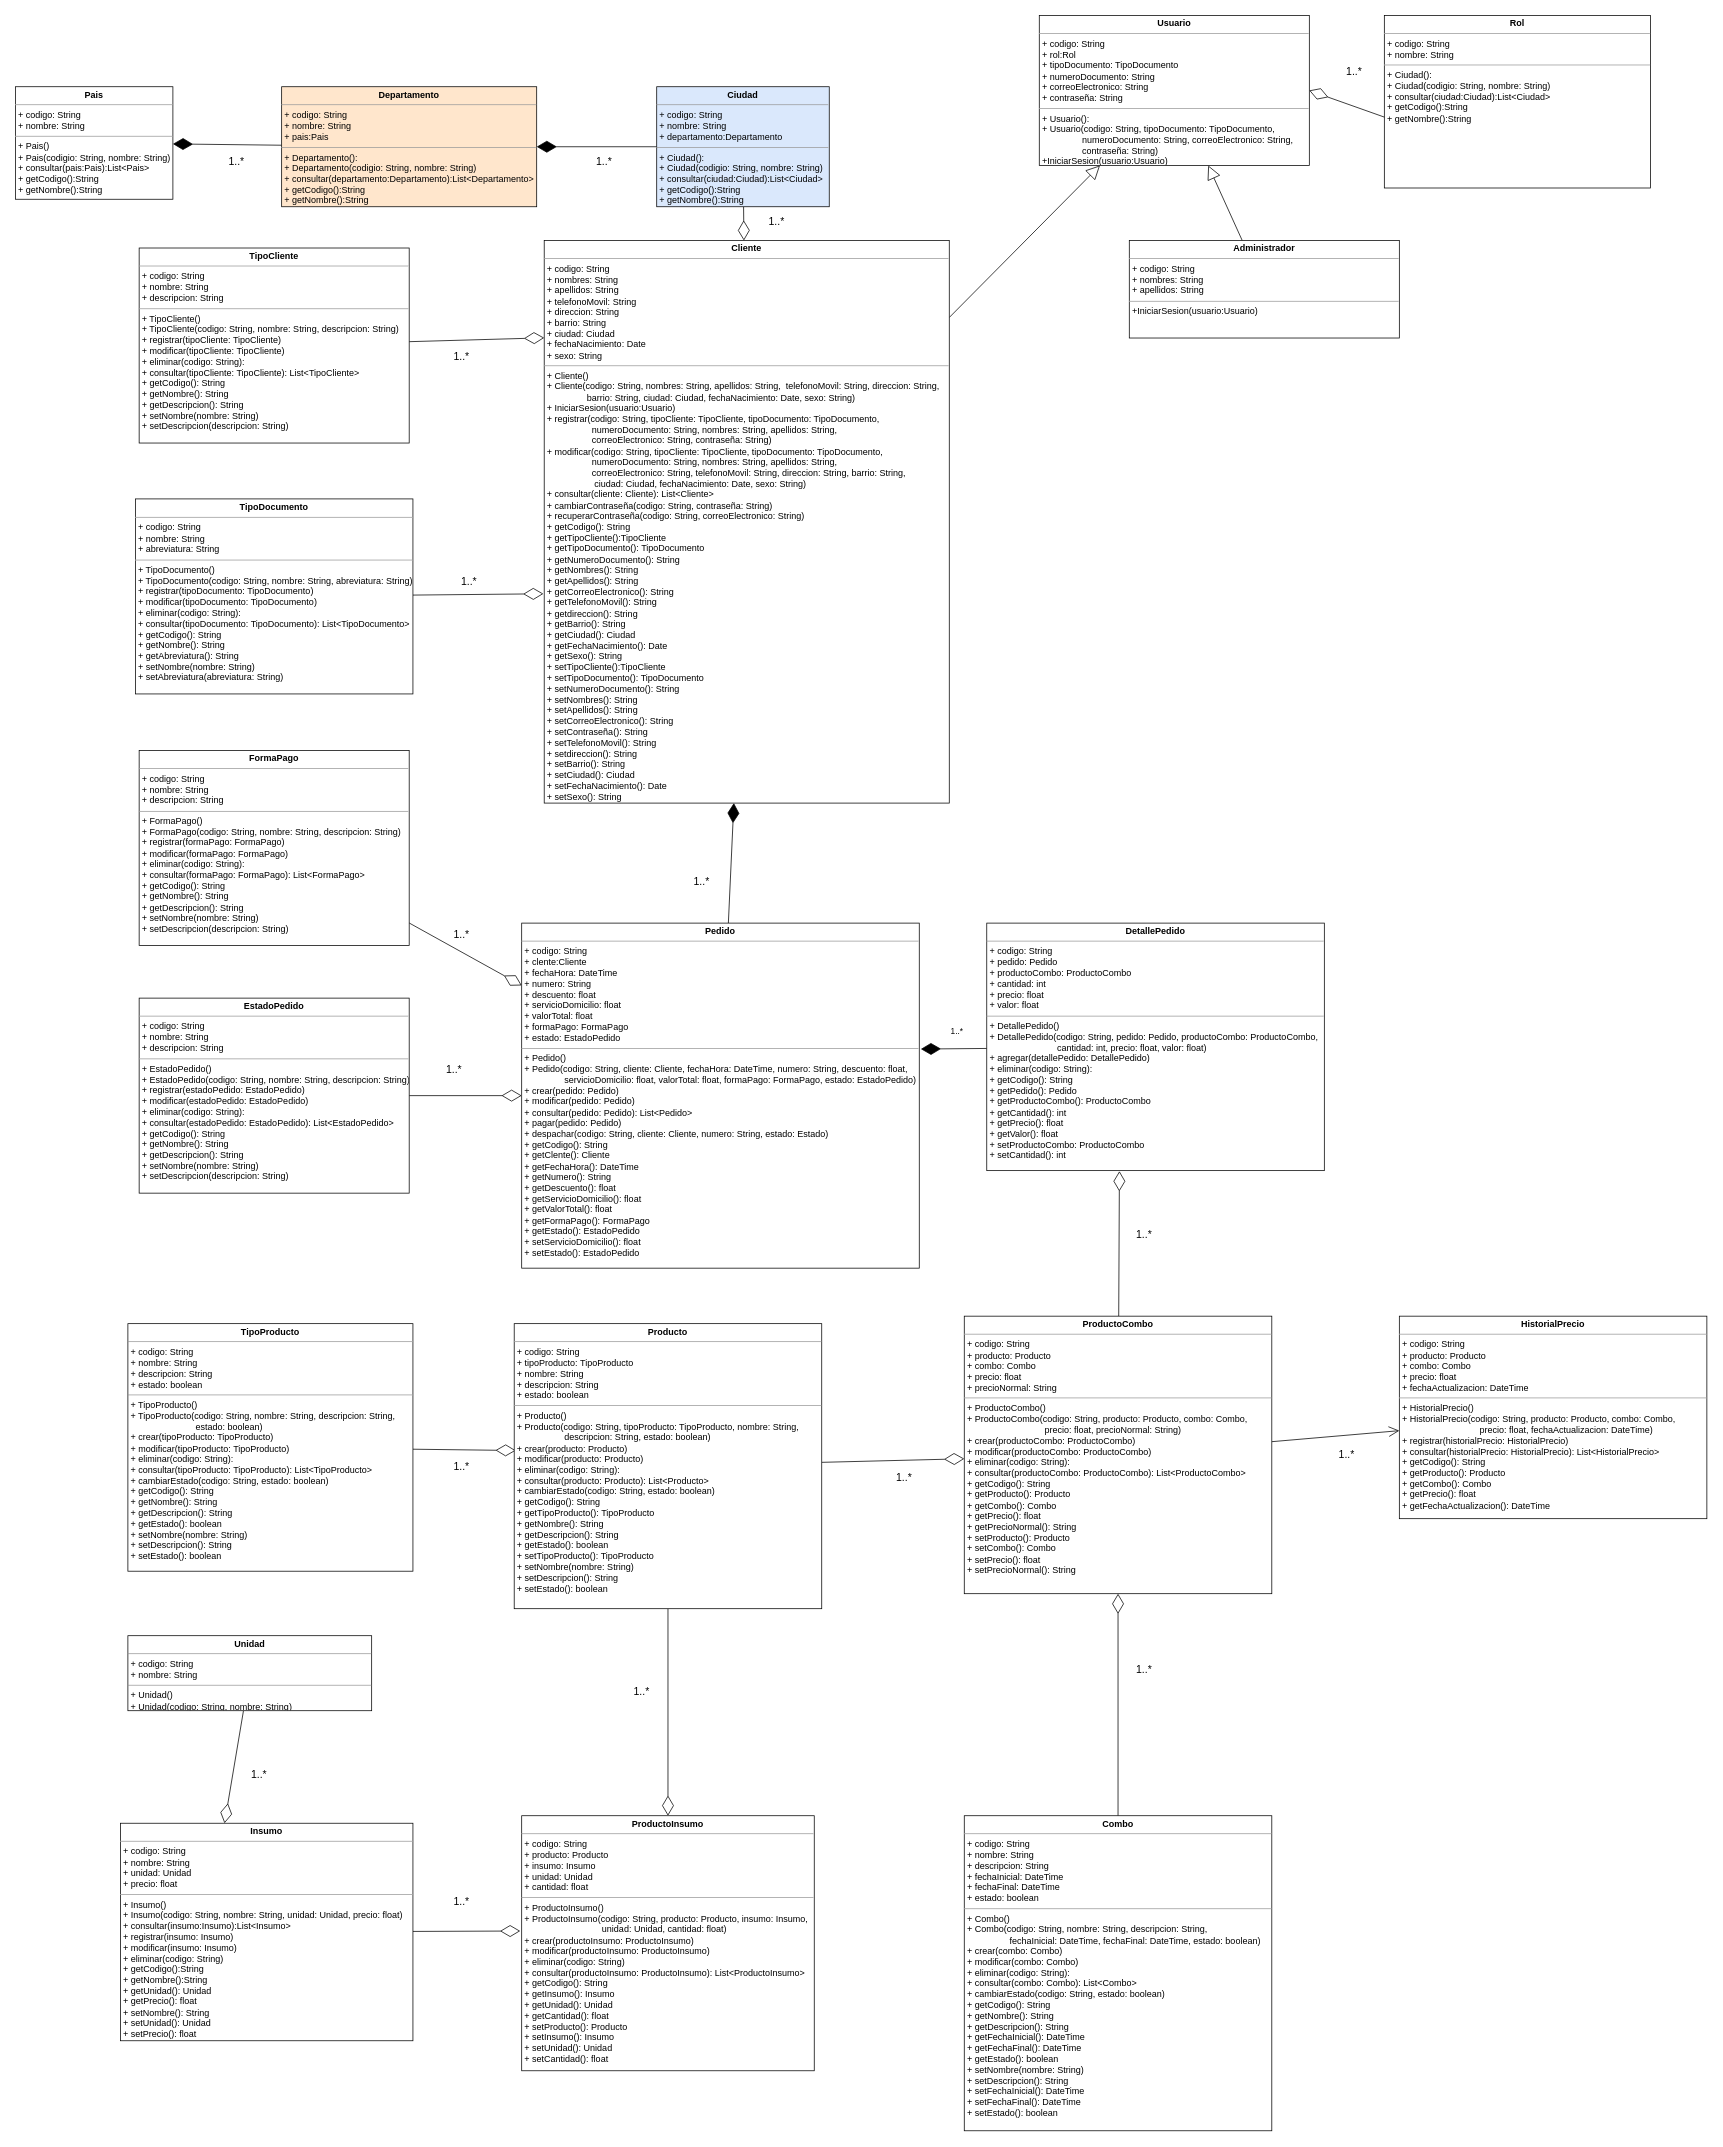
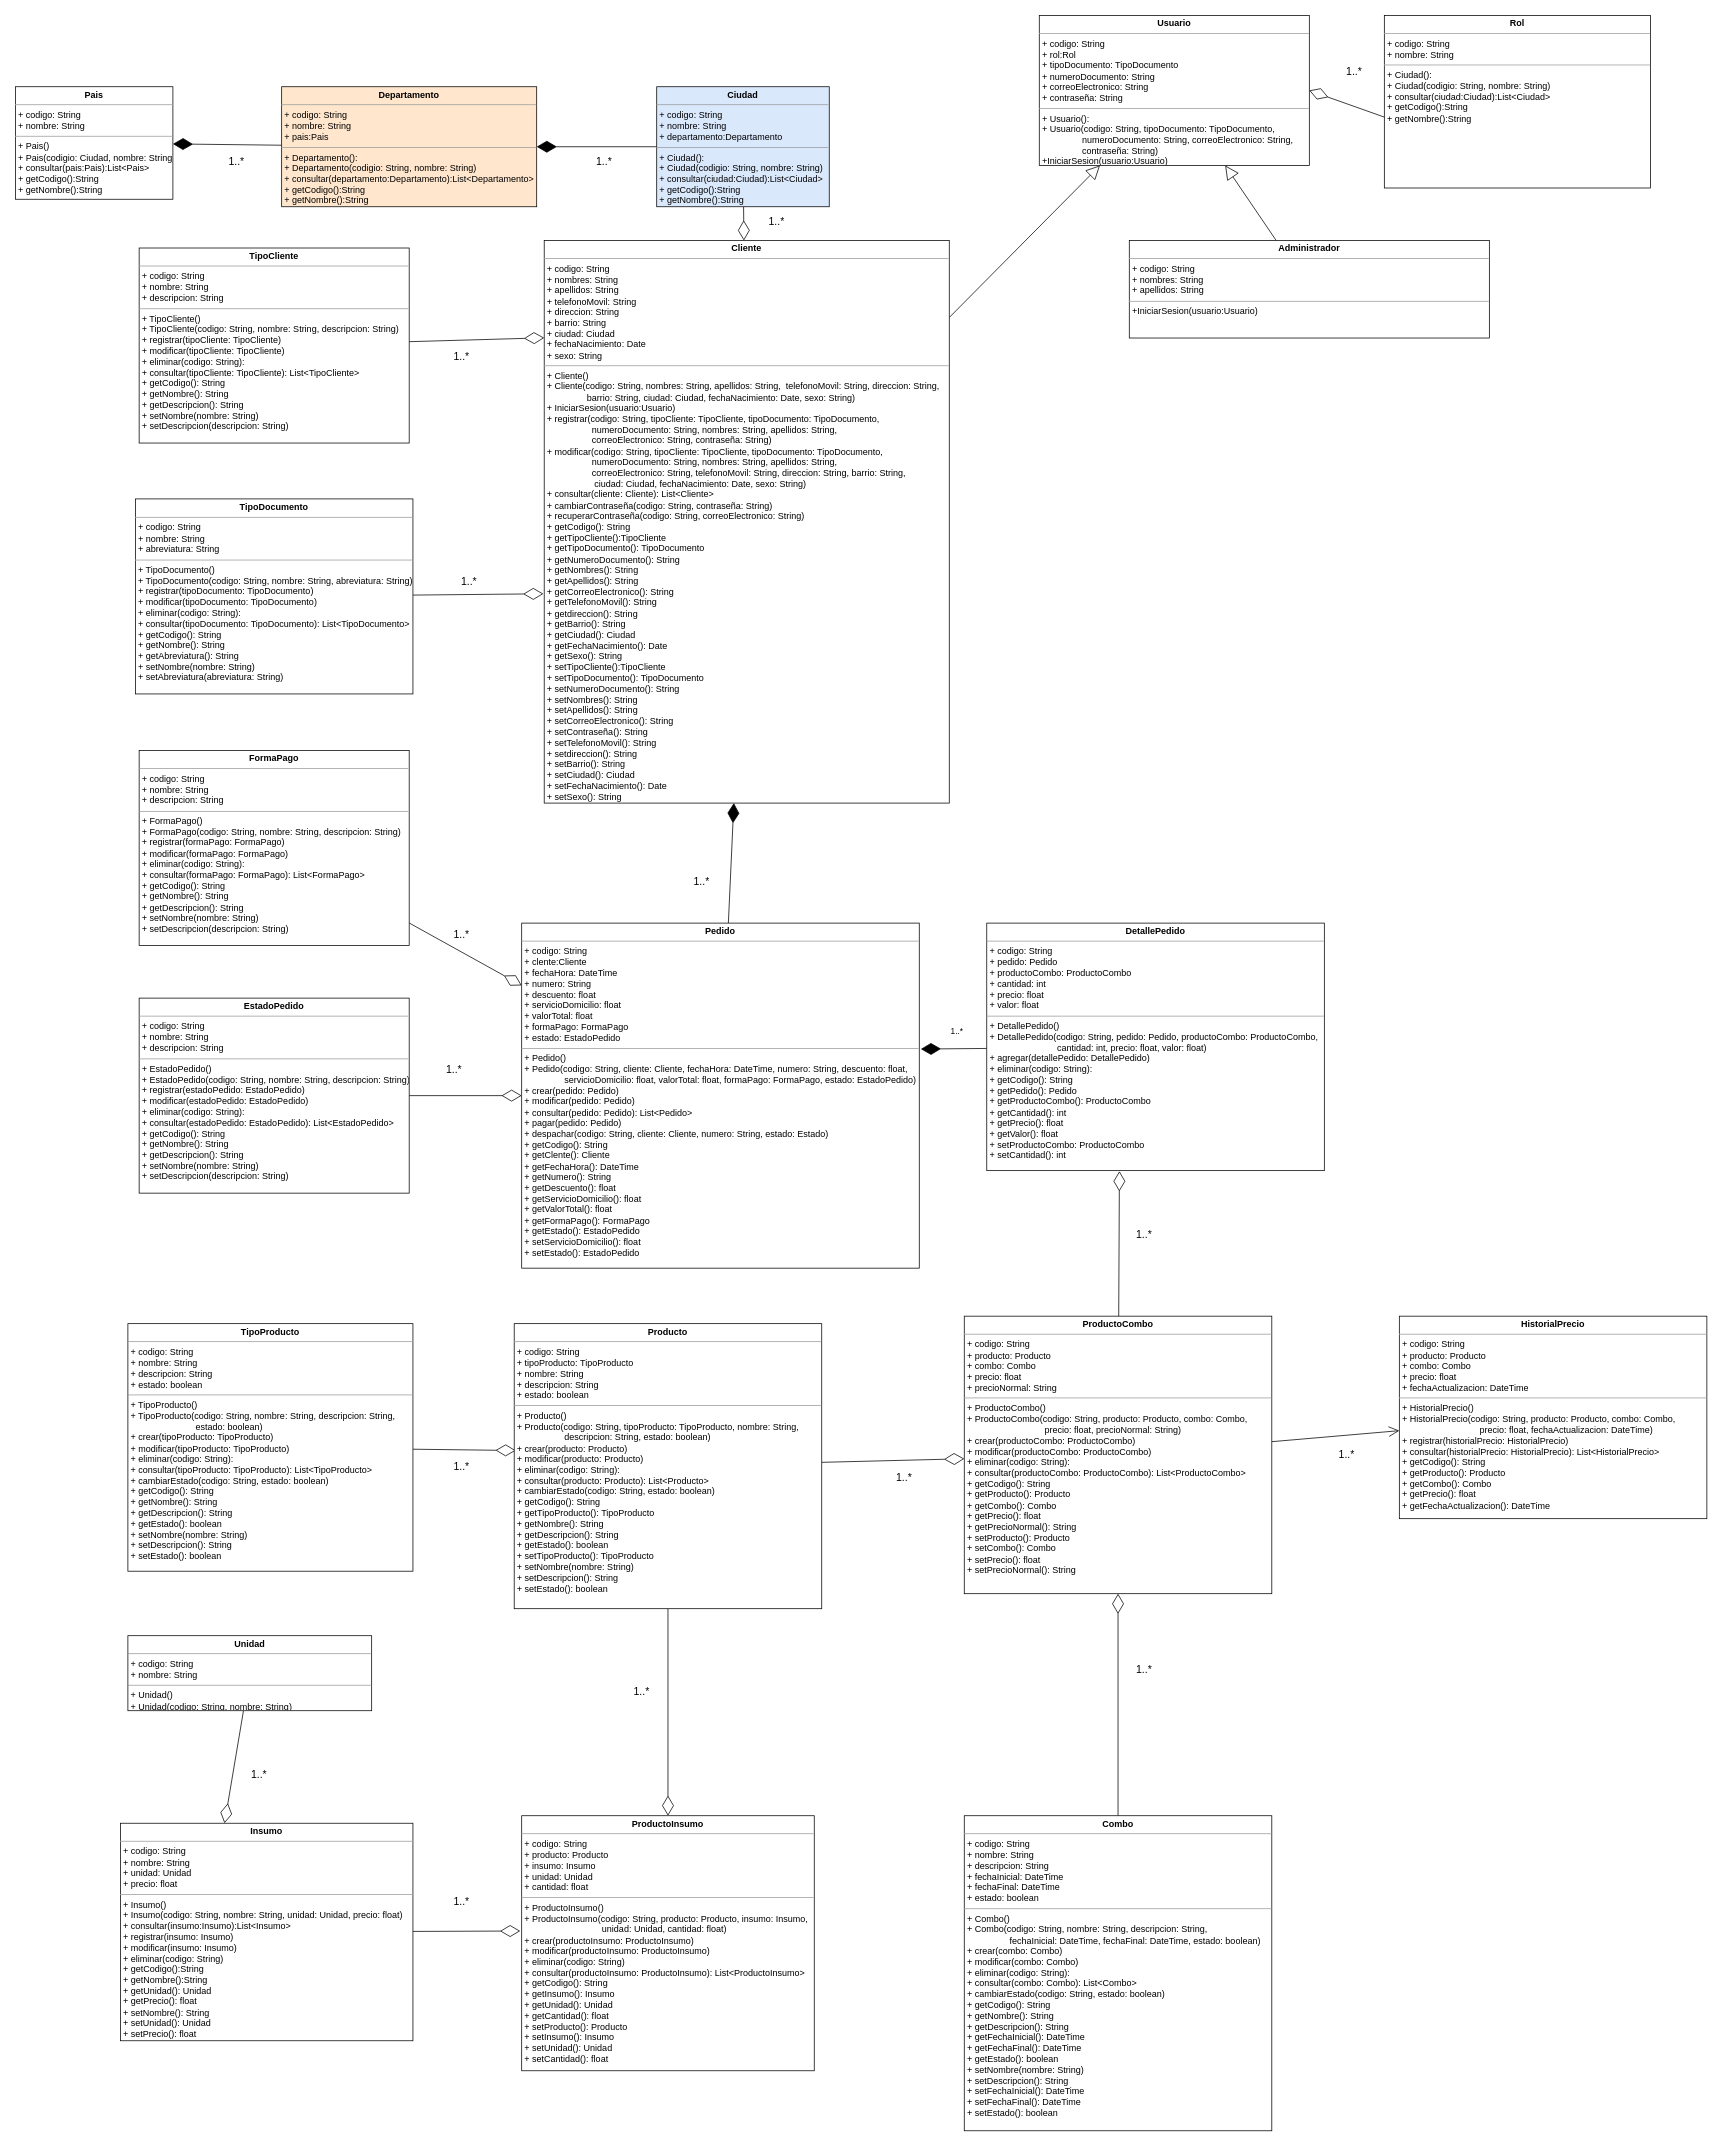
node "Pais + codigo: String + nombre: String + Pais() + Pais(codigio: String, nombre: String) + consultar(pais:Pais):List<Pais> + getCodigo():String + getNombre():String": label "Pais + codigo: String + nombre: String + Pais() + Pais(codigio: String, nombre: String) + consultar(pais:Pais):List<Pais> + getCodigo():String + getNombre():String" -> "Pais + codigo: String + nombre: String + Pais() + Pais(codigio: Ciudad, nombre: String) + consultar(pais:Pais):List<Pais> + getCodigo():String + getNombre():String"
node "Administrador + codigo: String + nombres: String + apellidos: String +IniciarSesion(usuario:Usuario)": size 270x98 -> 360x98
